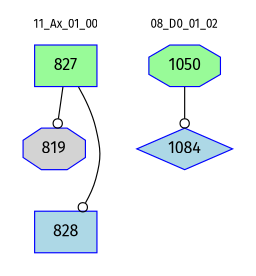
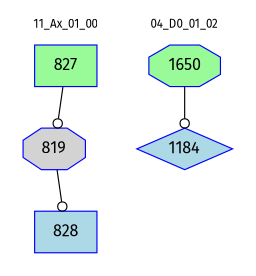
cluster "08_D0_01_02": label "08_D0_01_02" -> "04_D0_01_02"
node "1050": label "1050" -> "1650"
edge "827" -> "828": now "819" -> "828"
node "1084": label "1084" -> "1184"
